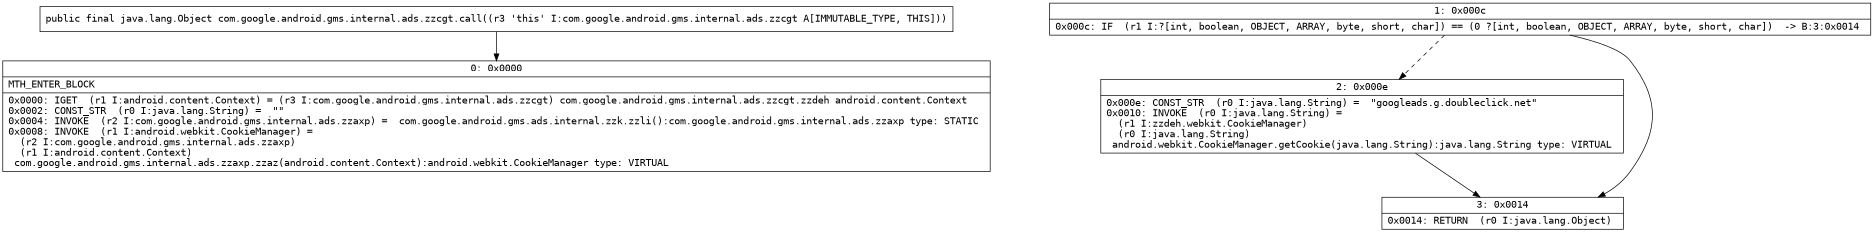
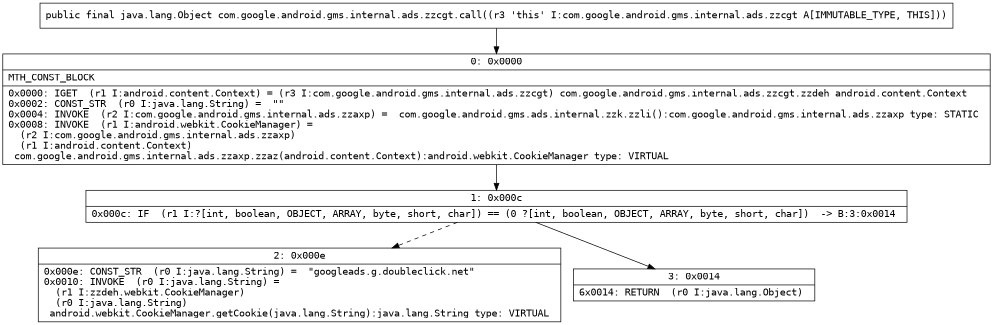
node "0: 0x0000": text "MTH_ENTER_BLOCK" -> "MTH_CONST_BLOCK"
edge "2: 0x000e" -> "3: 0x0014": removed
edge "0: 0x0000" -> "1: 0x000c": added
node "3: 0x0014": text "0x0014: RETURN  (r0 I:java.lang.Object)" -> "6x0014: RETURN  (r0 I:java.lang.Object)"
